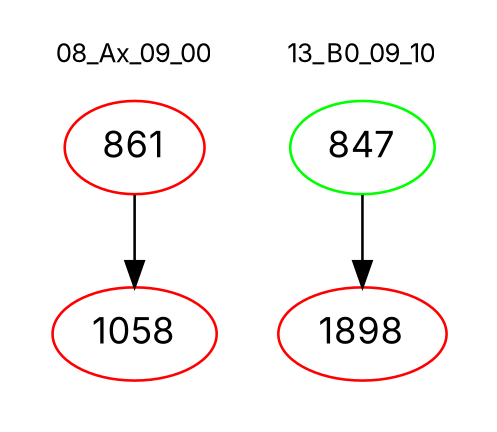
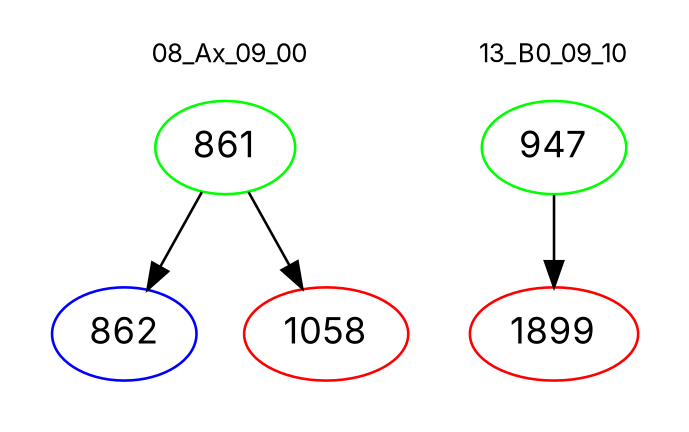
node "861": color red -> green
node "847": label "847" -> "947"
node "862": added
node "1898": label "1898" -> "1899"
